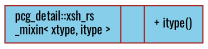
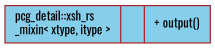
node "pcg_detail::xsh_rs": text "+ itype()" -> "+ output()"
